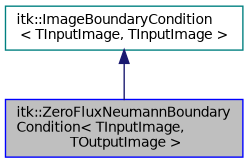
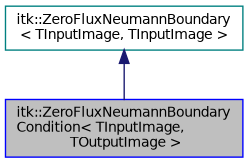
node "itk::ImageBoundaryCondition < TInputImage, TInputImage >": label "itk::ImageBoundaryCondition < TInputImage, TInputImage >" -> "itk::ZeroFluxNeumannBoundary < TInputImage, TInputImage >"
